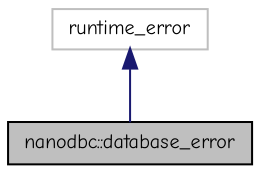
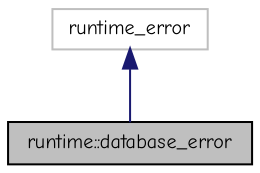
node "nanodbc::database_error": label "nanodbc::database_error" -> "runtime::database_error"
